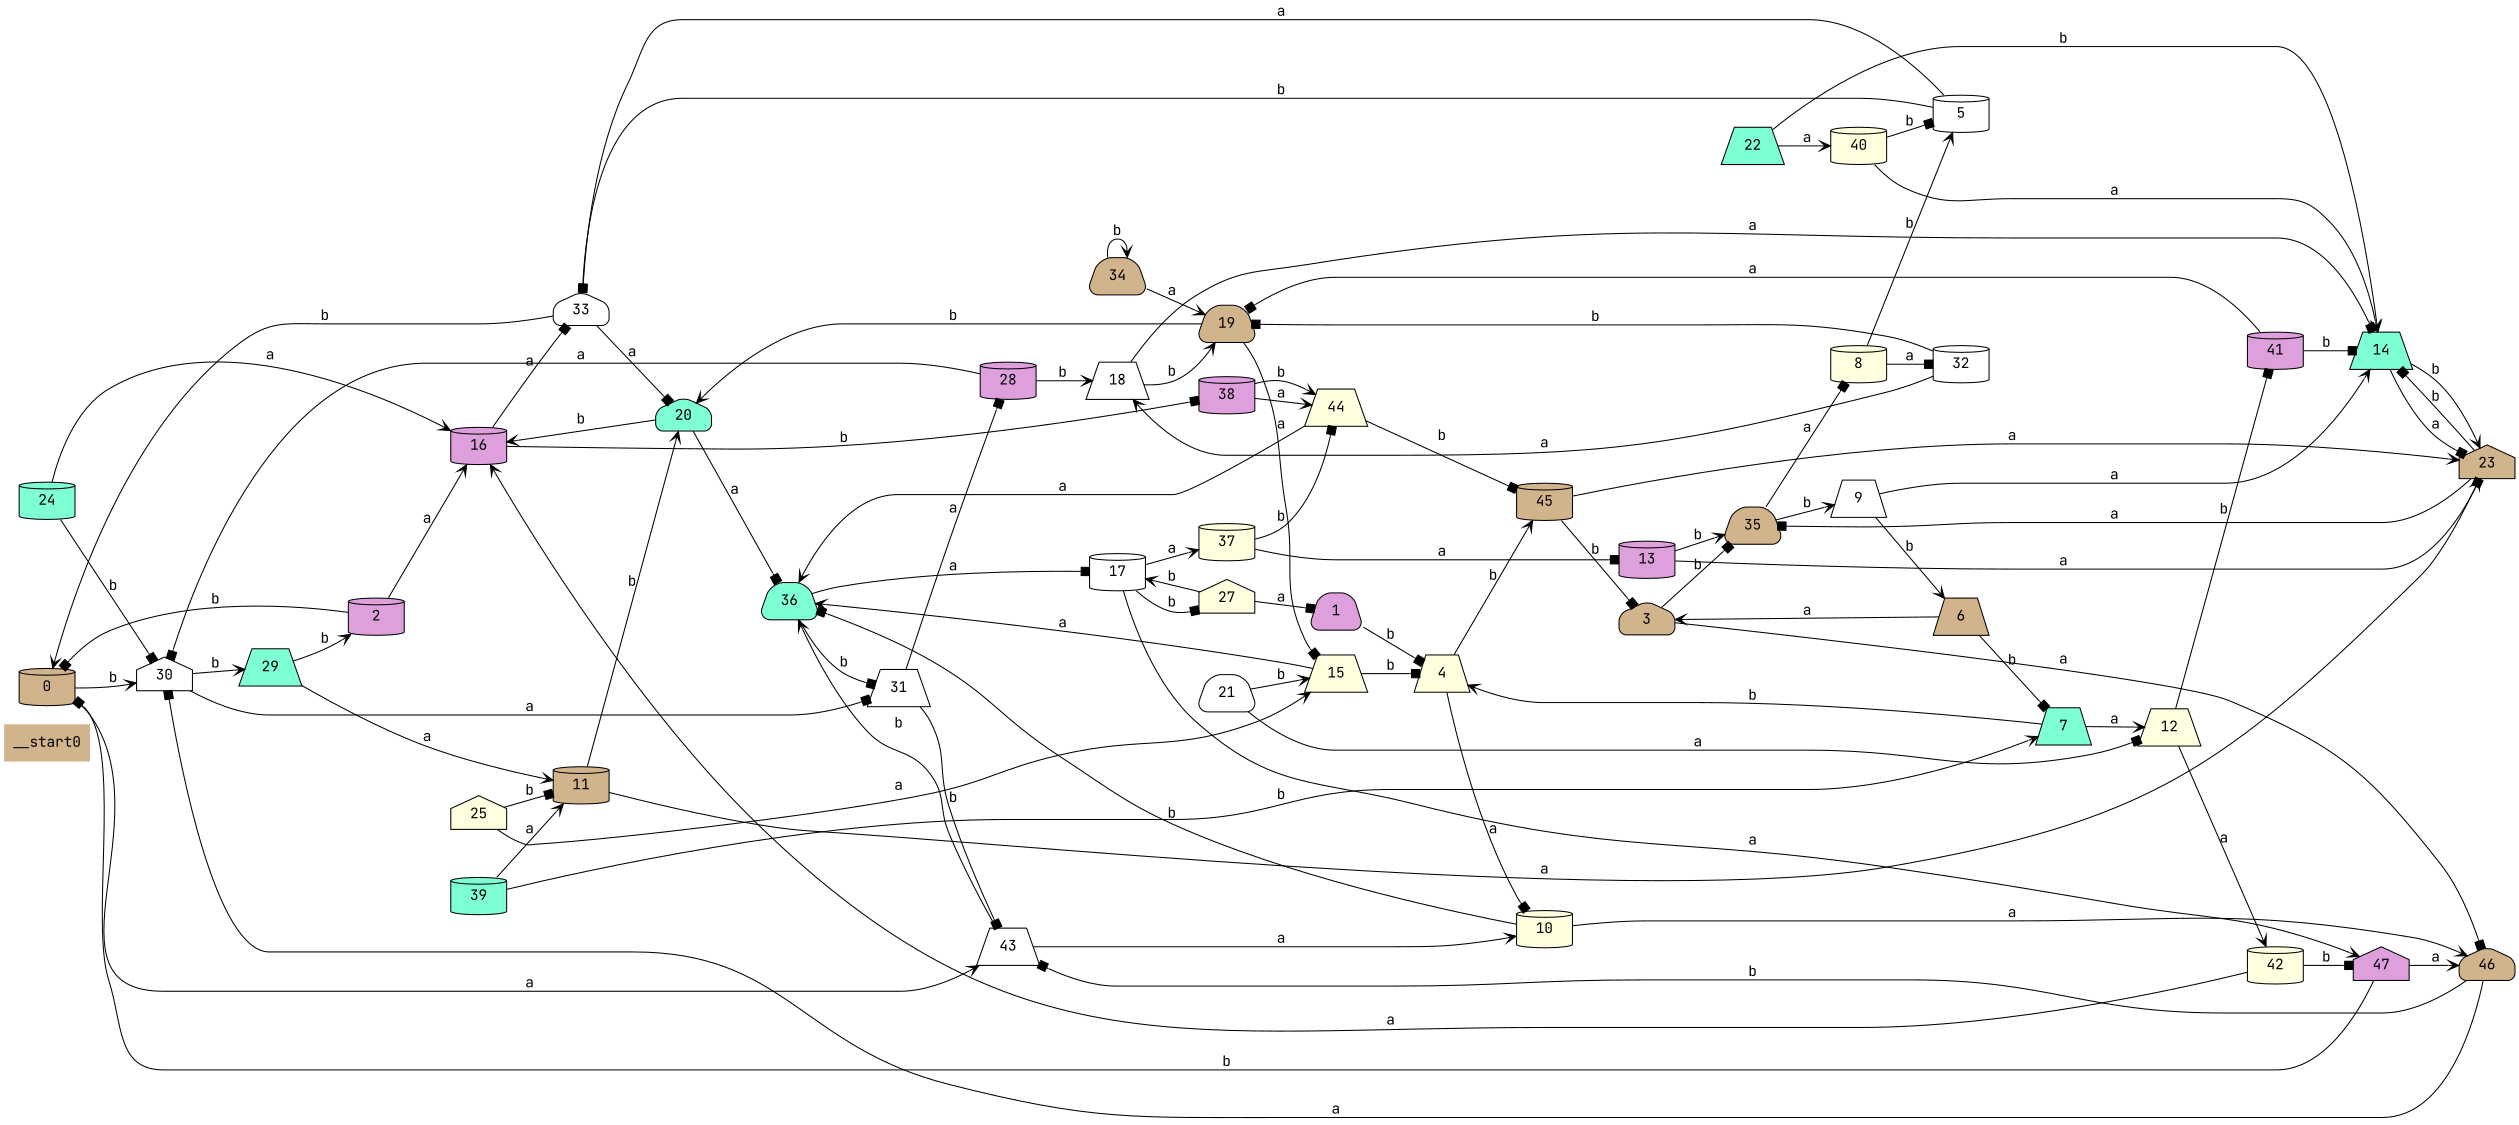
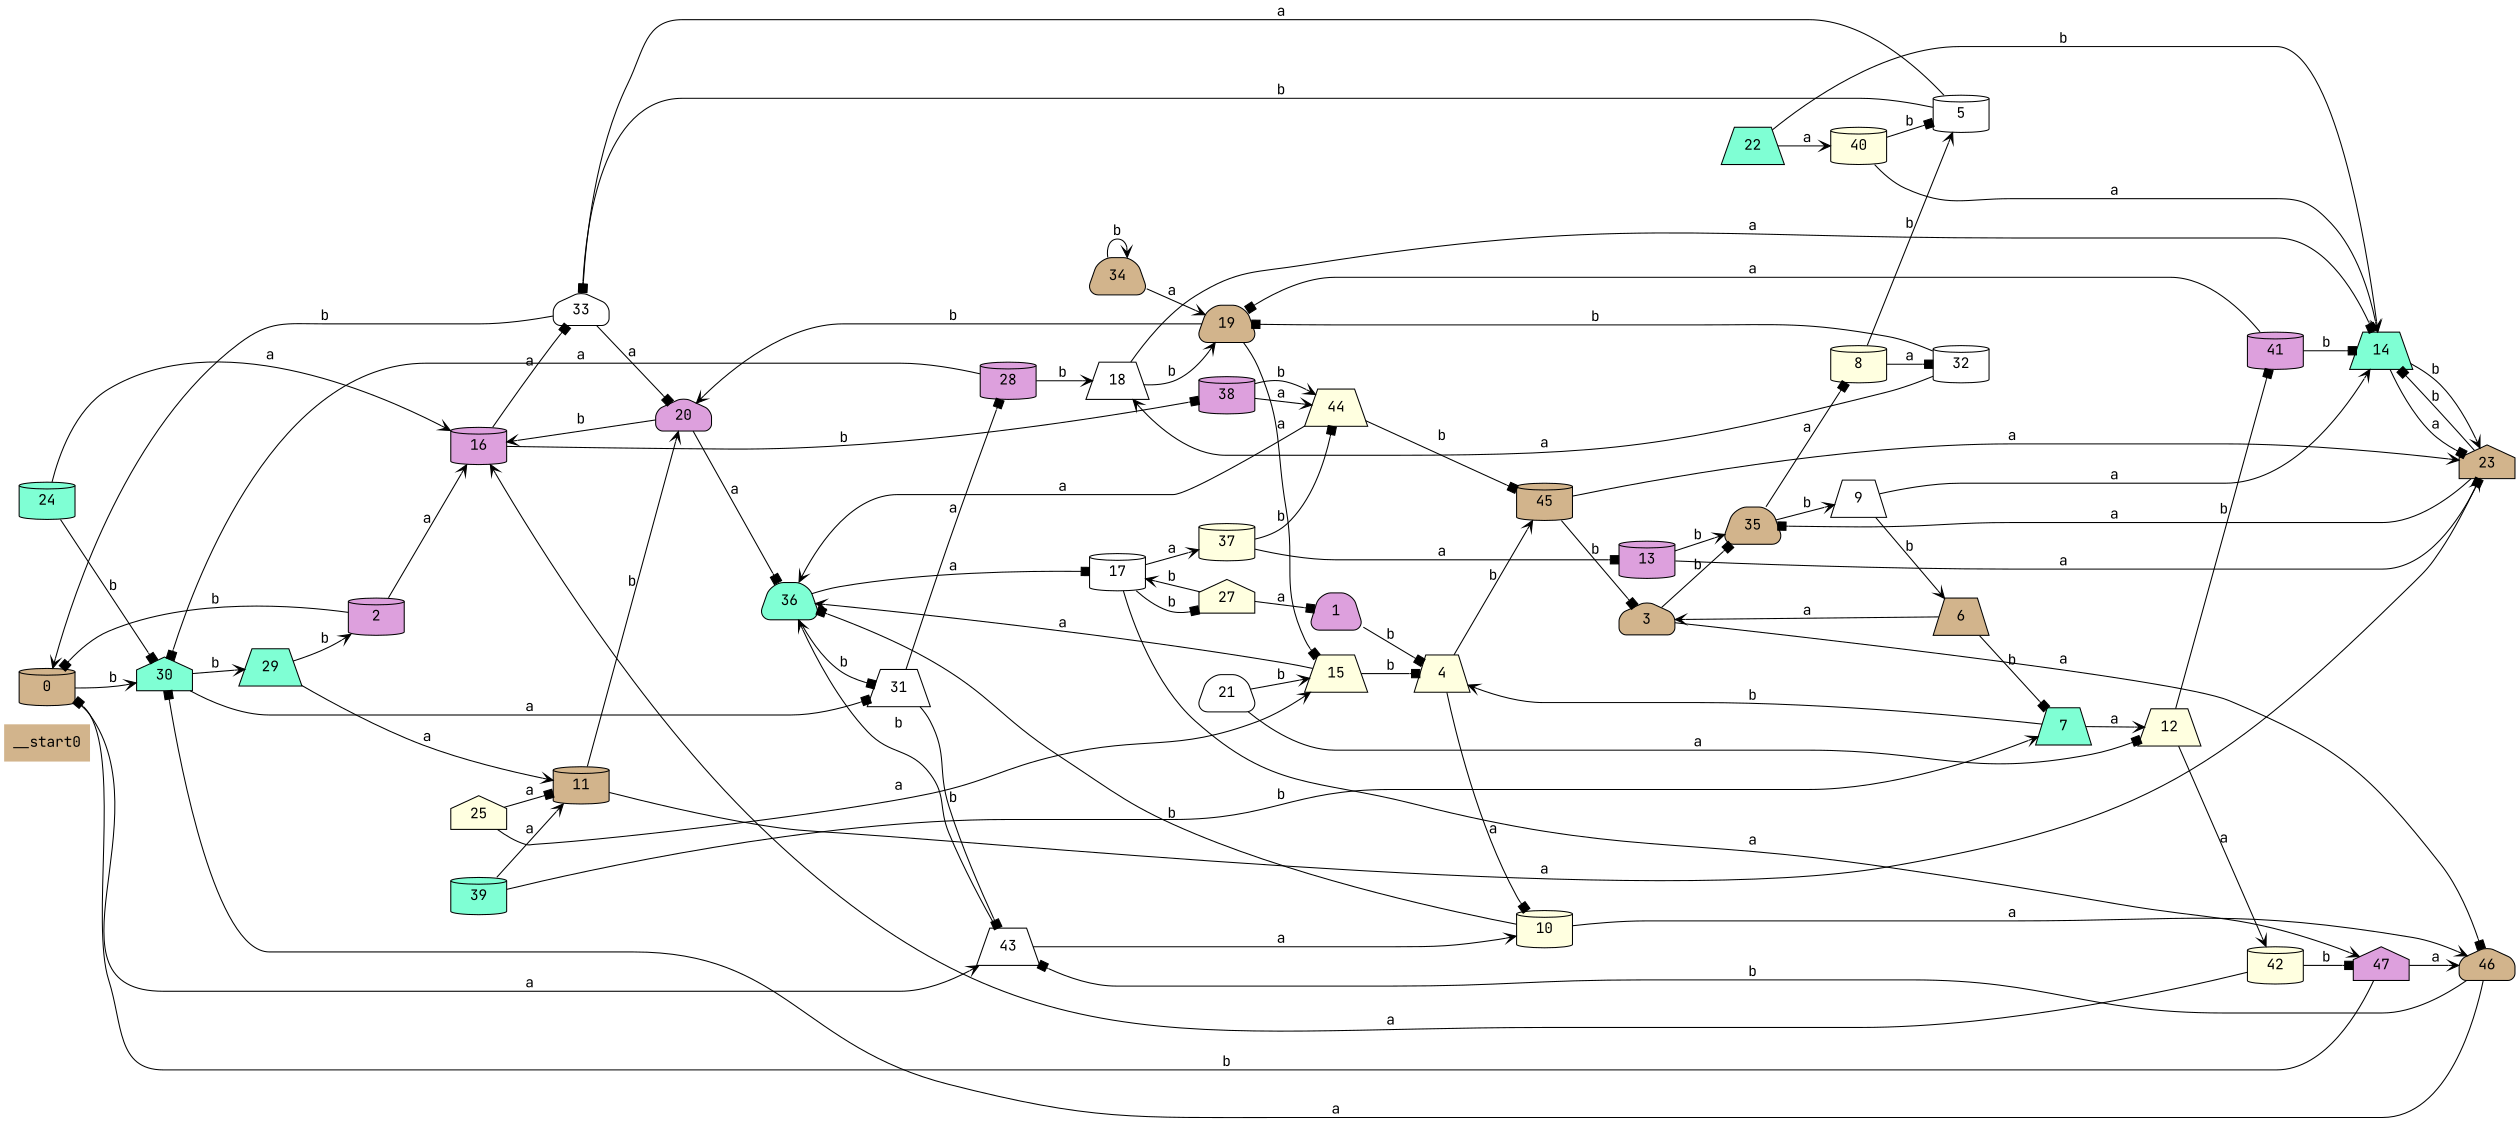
node "20": fillcolor aquamarine -> plum
node "30": fillcolor white -> aquamarine
edge "25" -> "11": label "b" -> "a"
